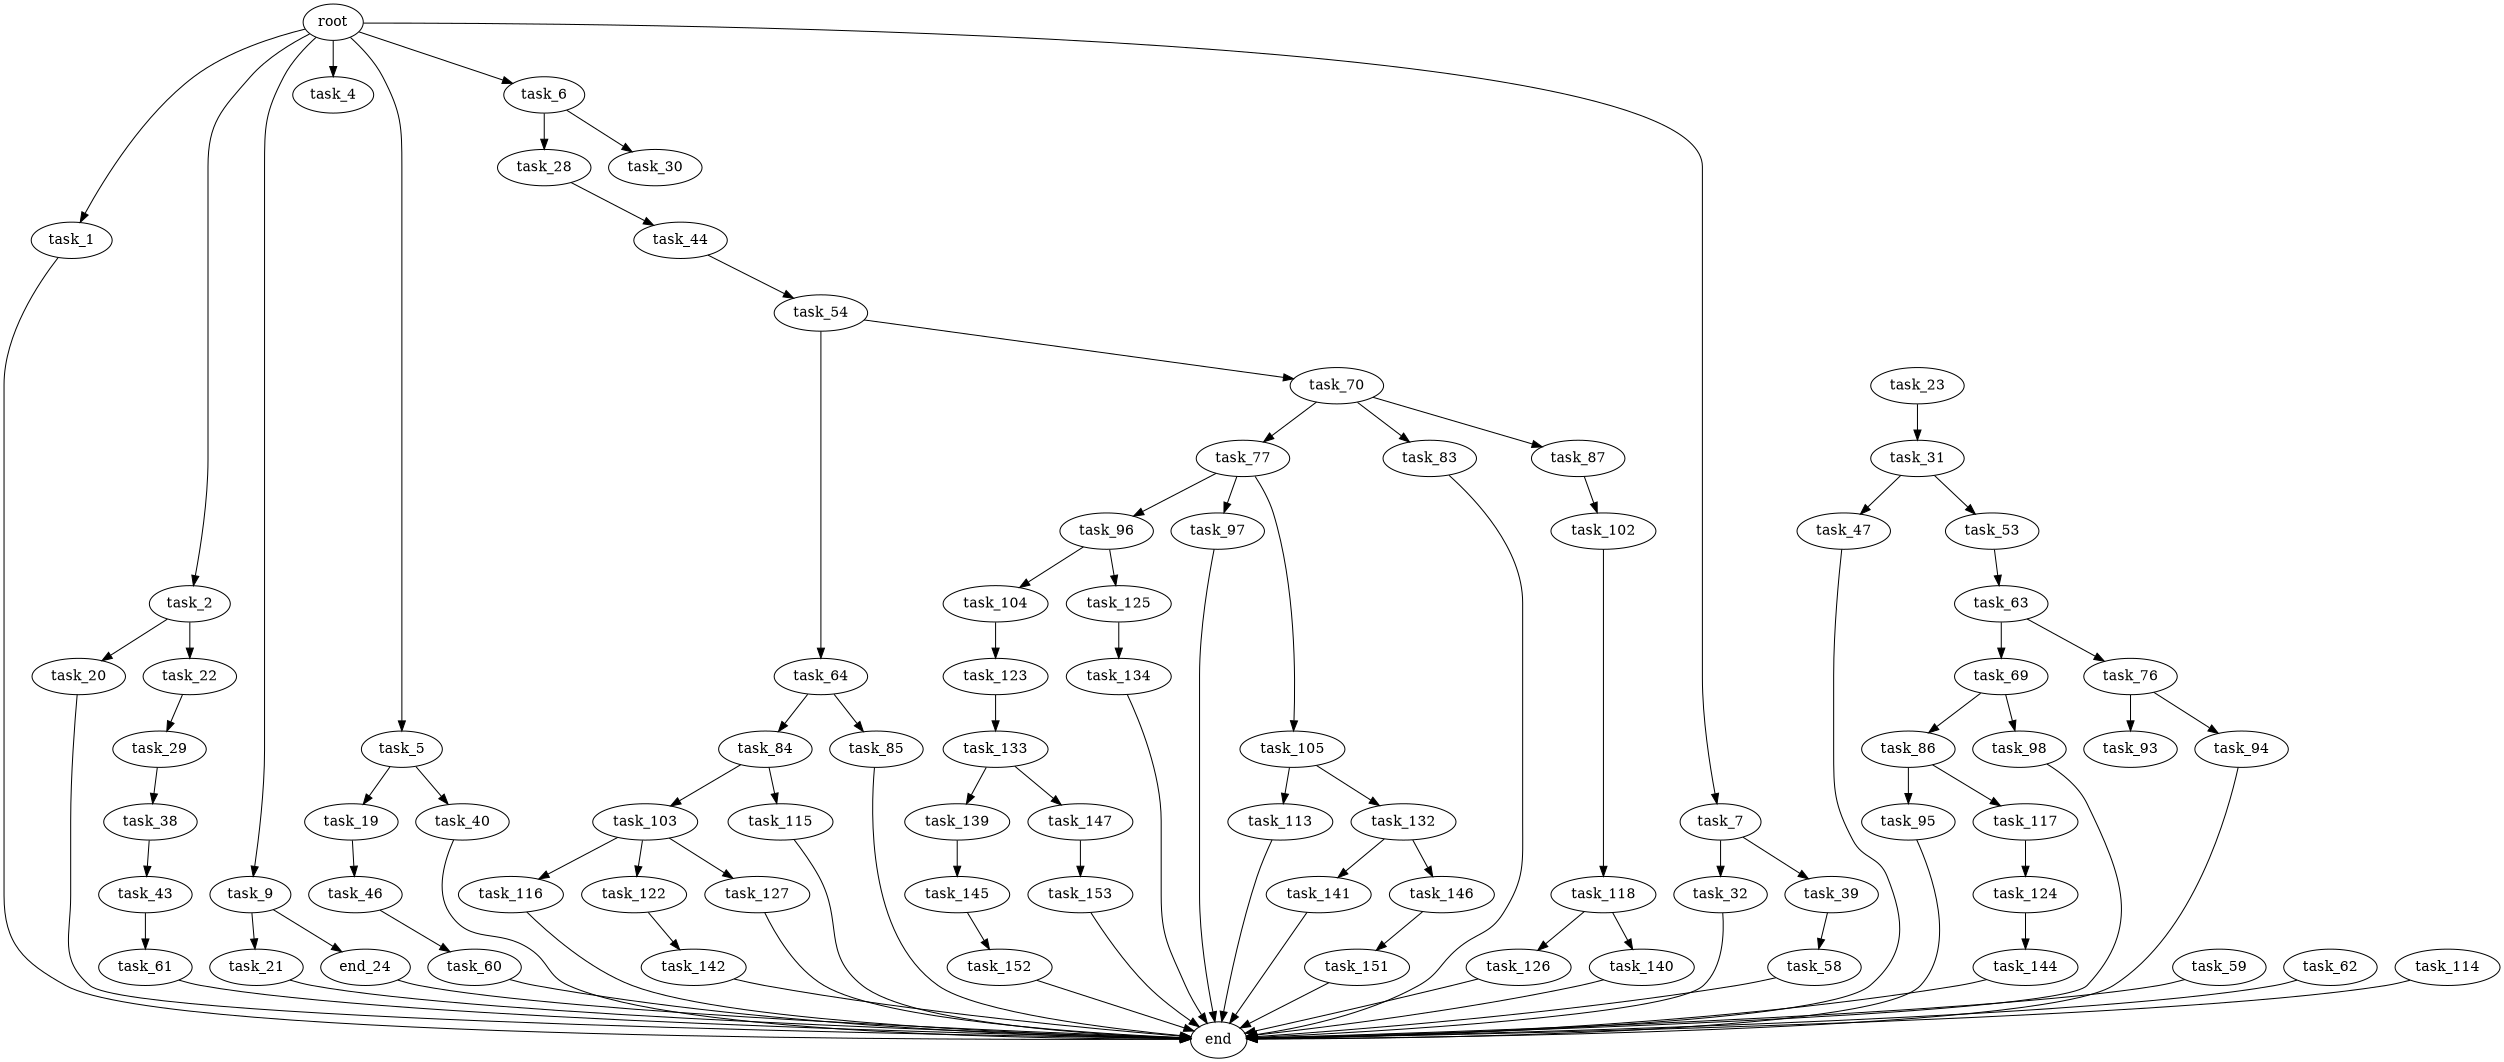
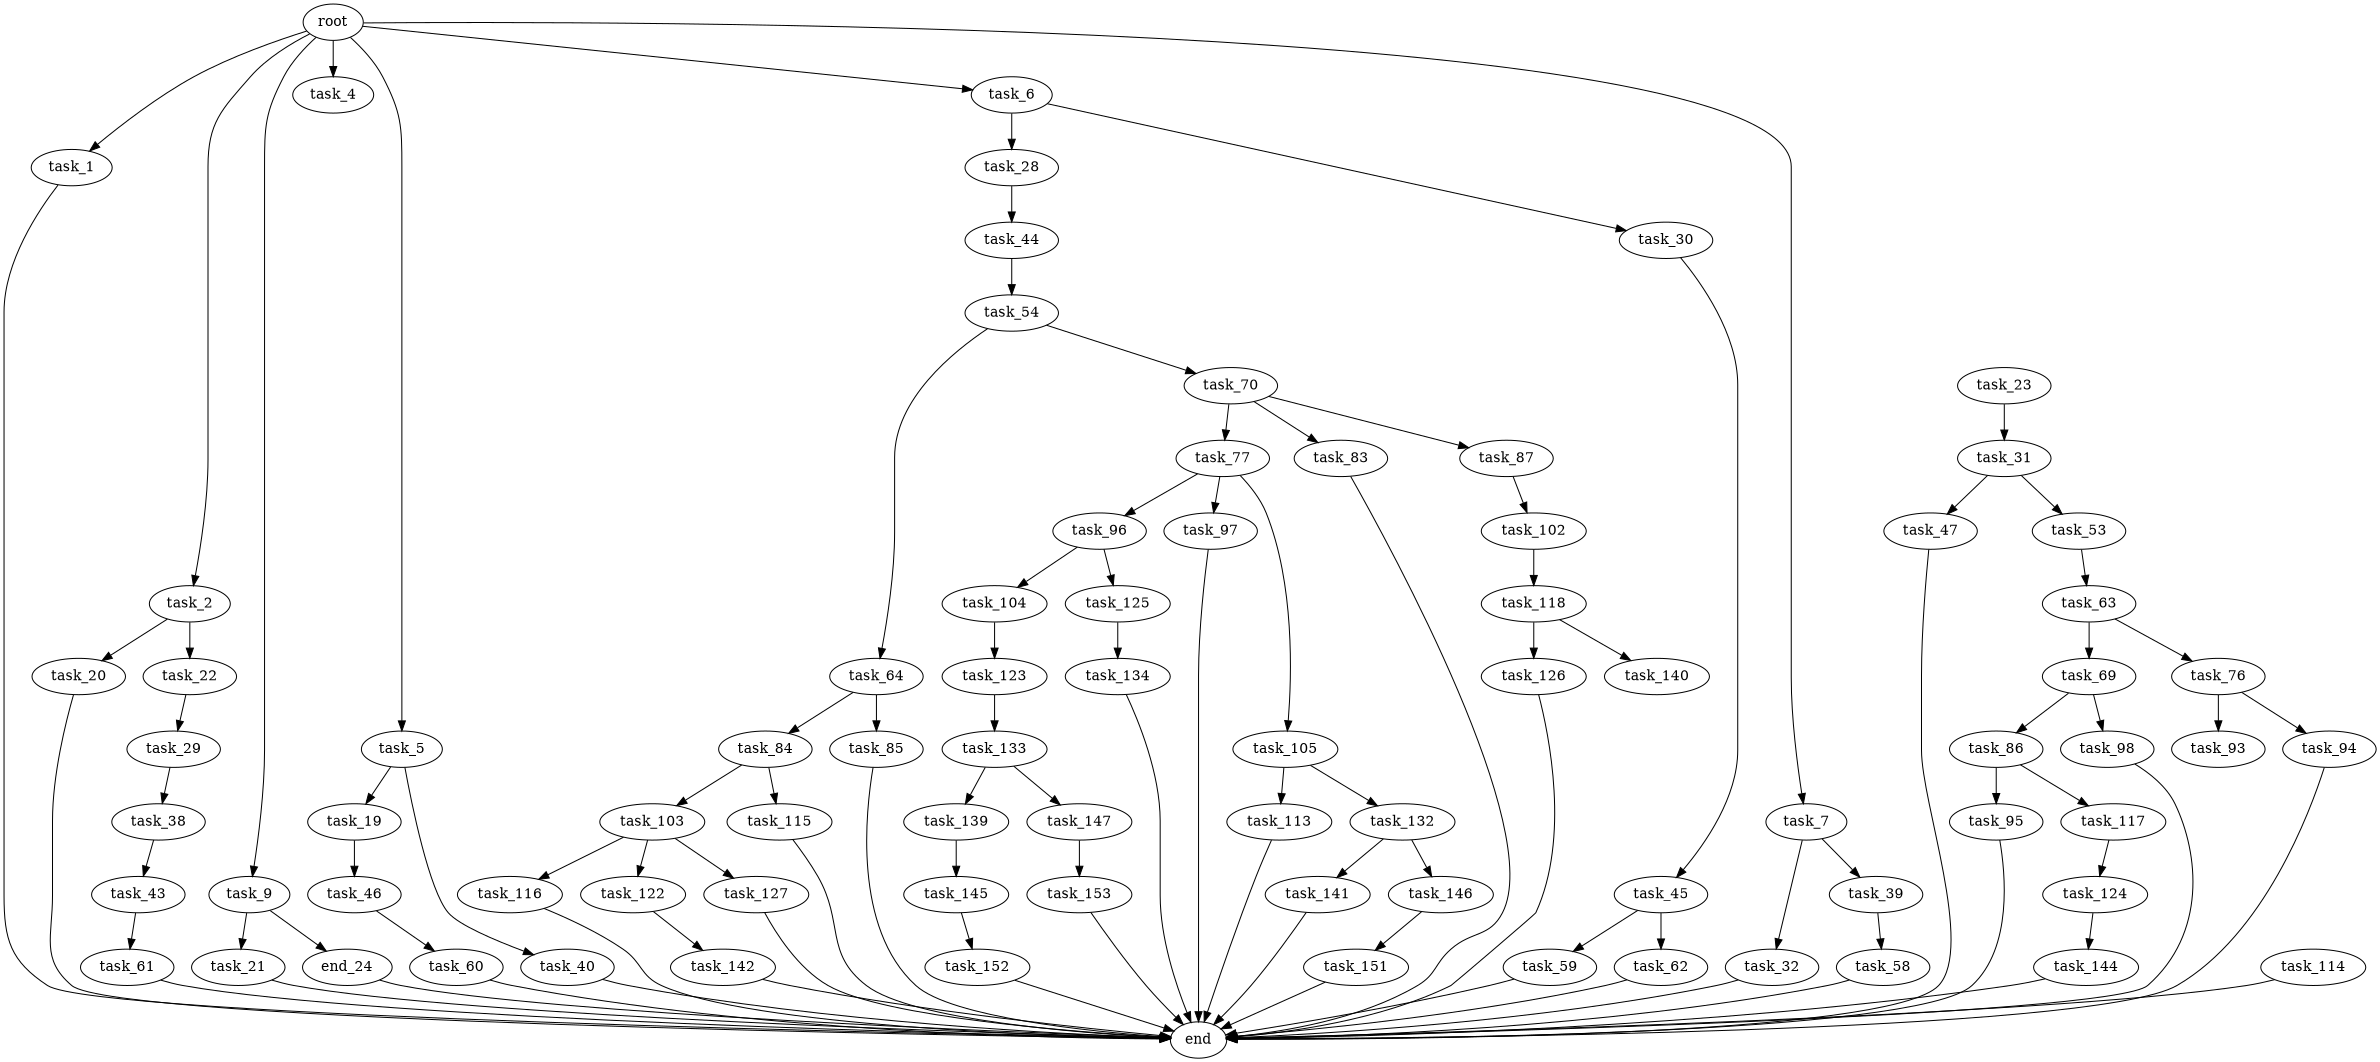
node "task_45": added
edge "task_140" -> "end": removed
